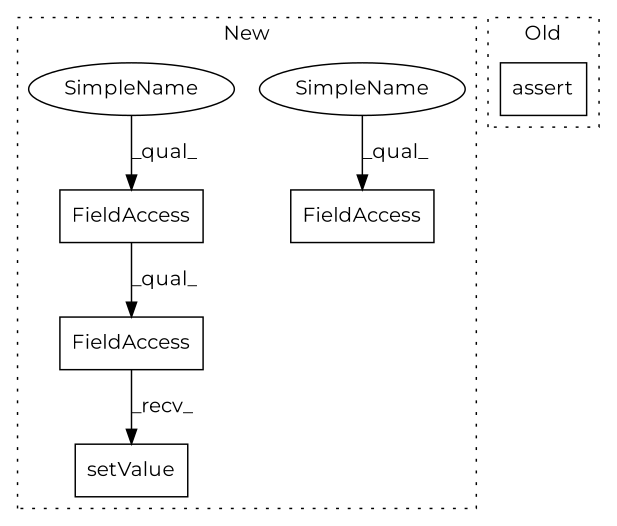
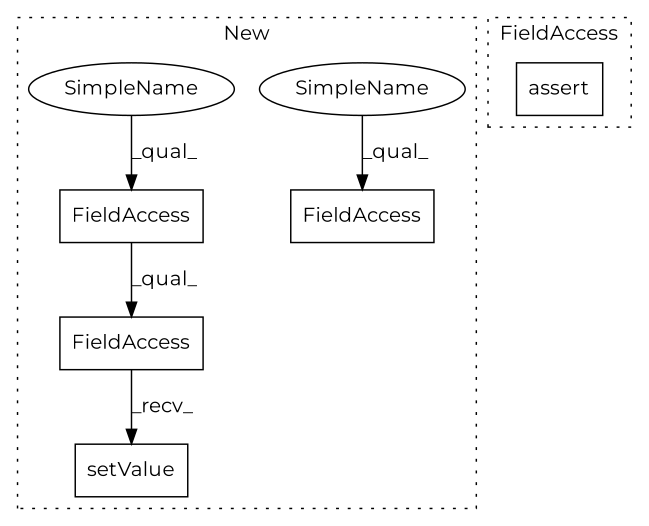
cluster "Old": label "Old" -> "FieldAccess"
